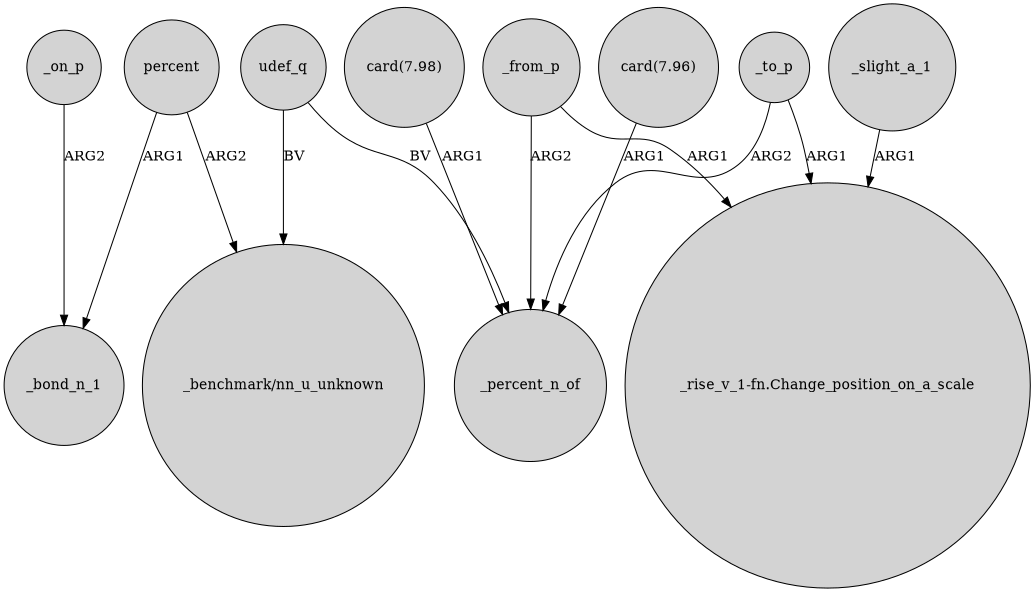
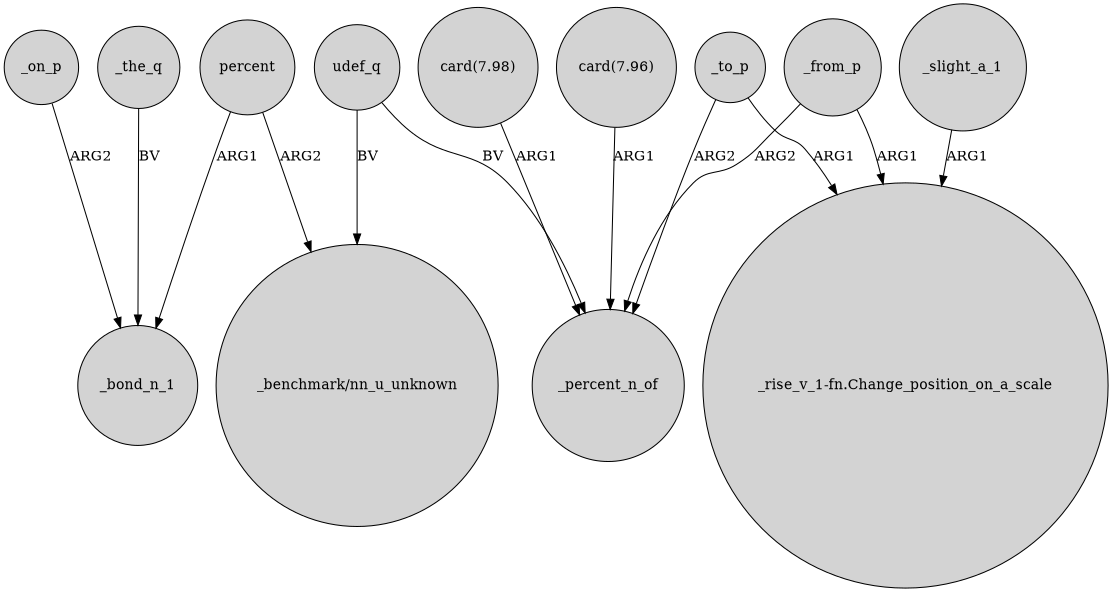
node "_the_q": added
